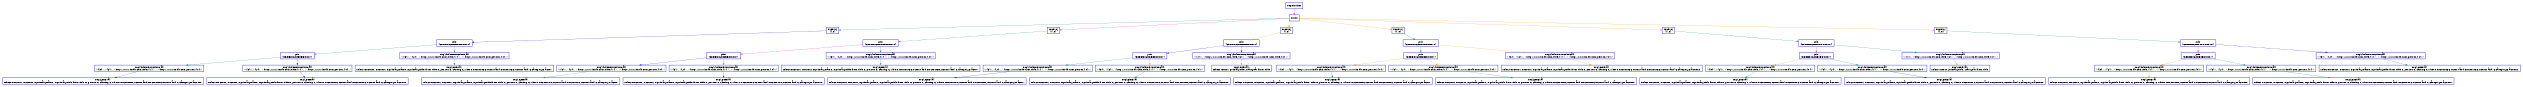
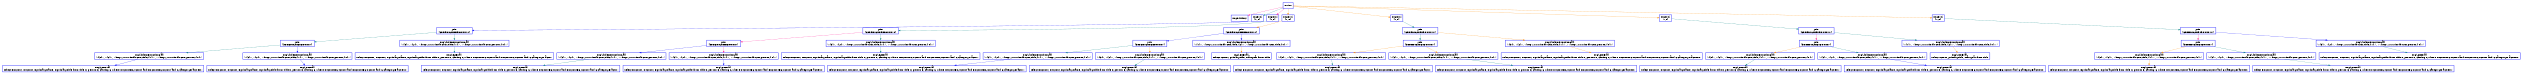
edge "LogDistinct" -> "Union": reversed
